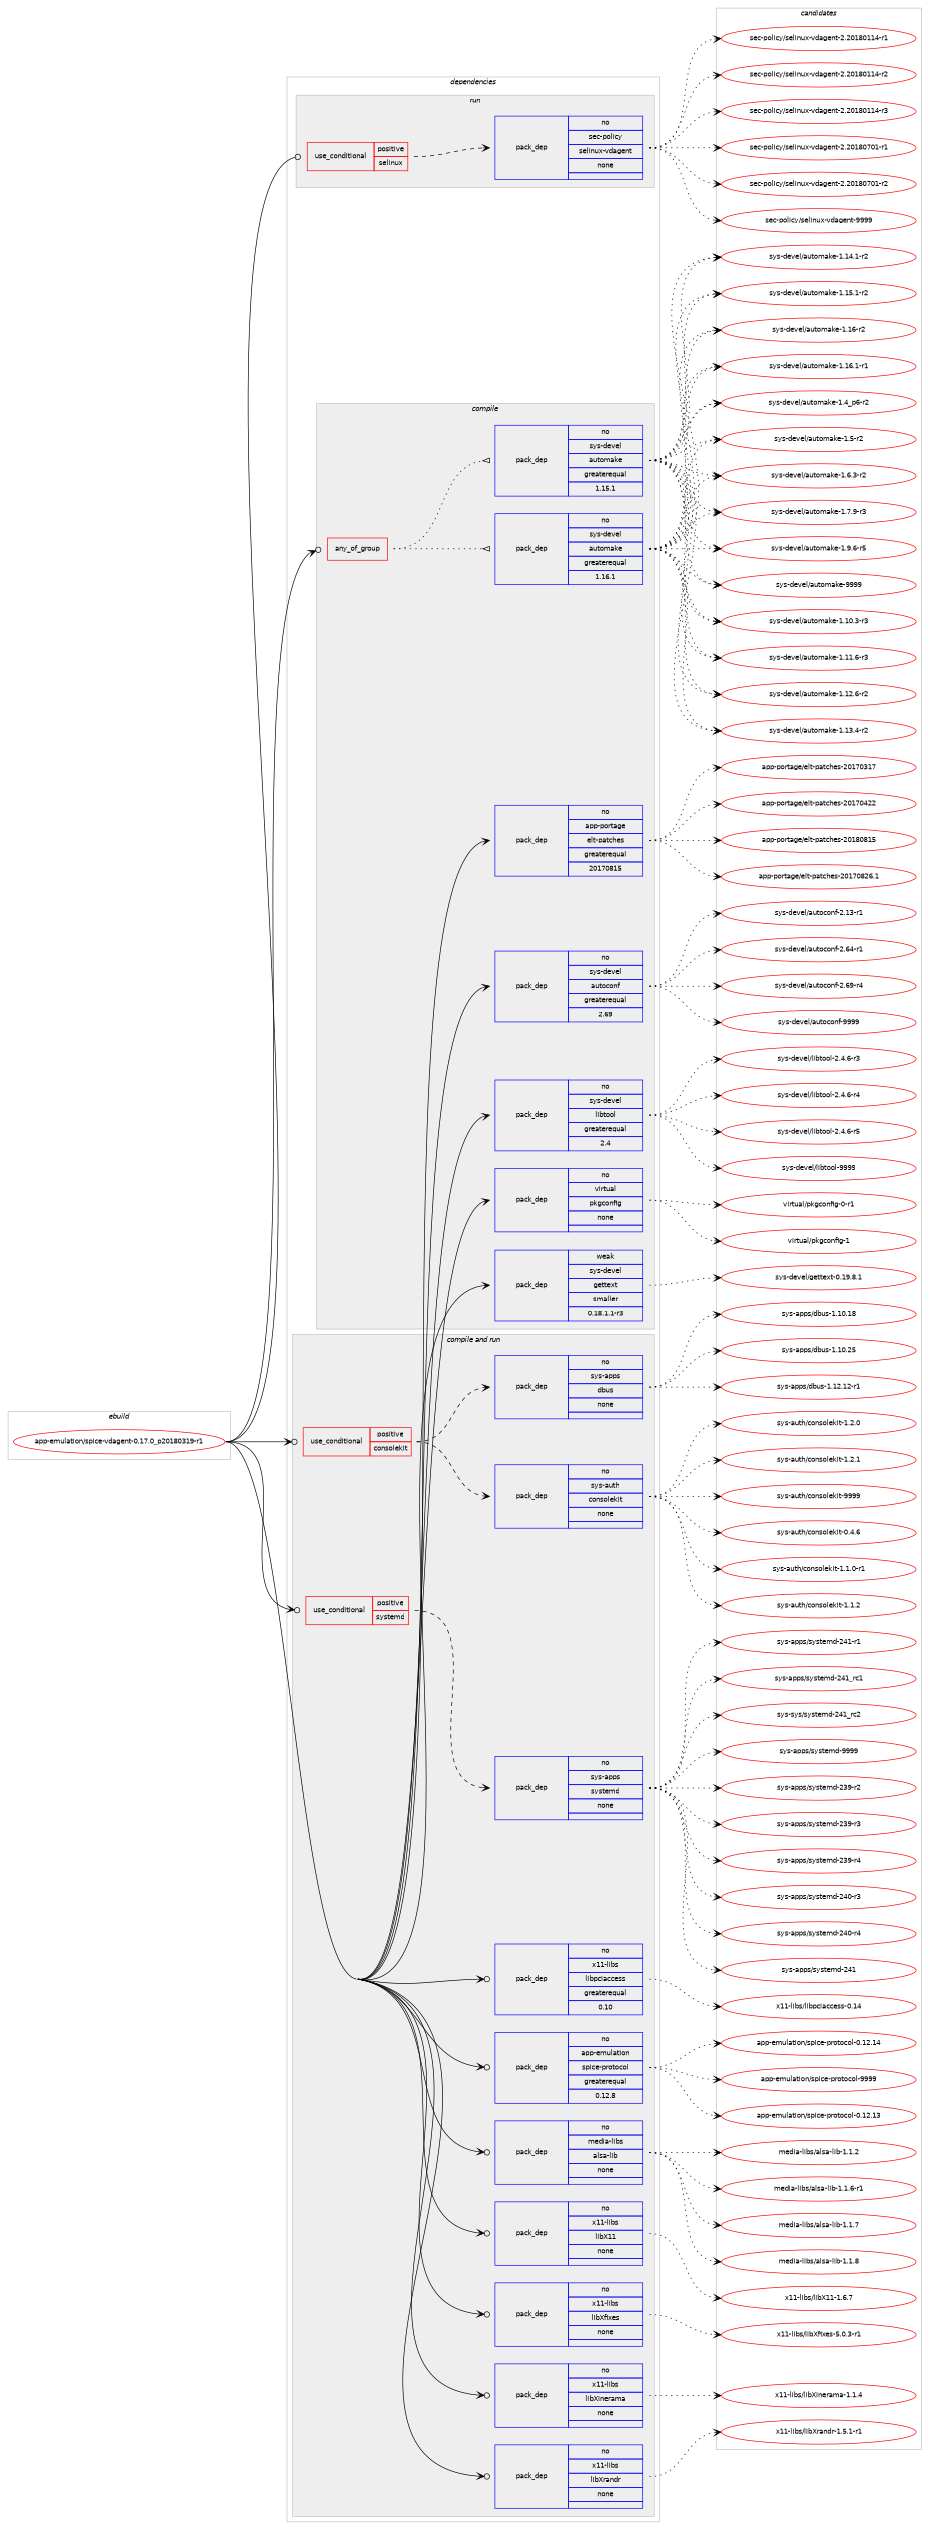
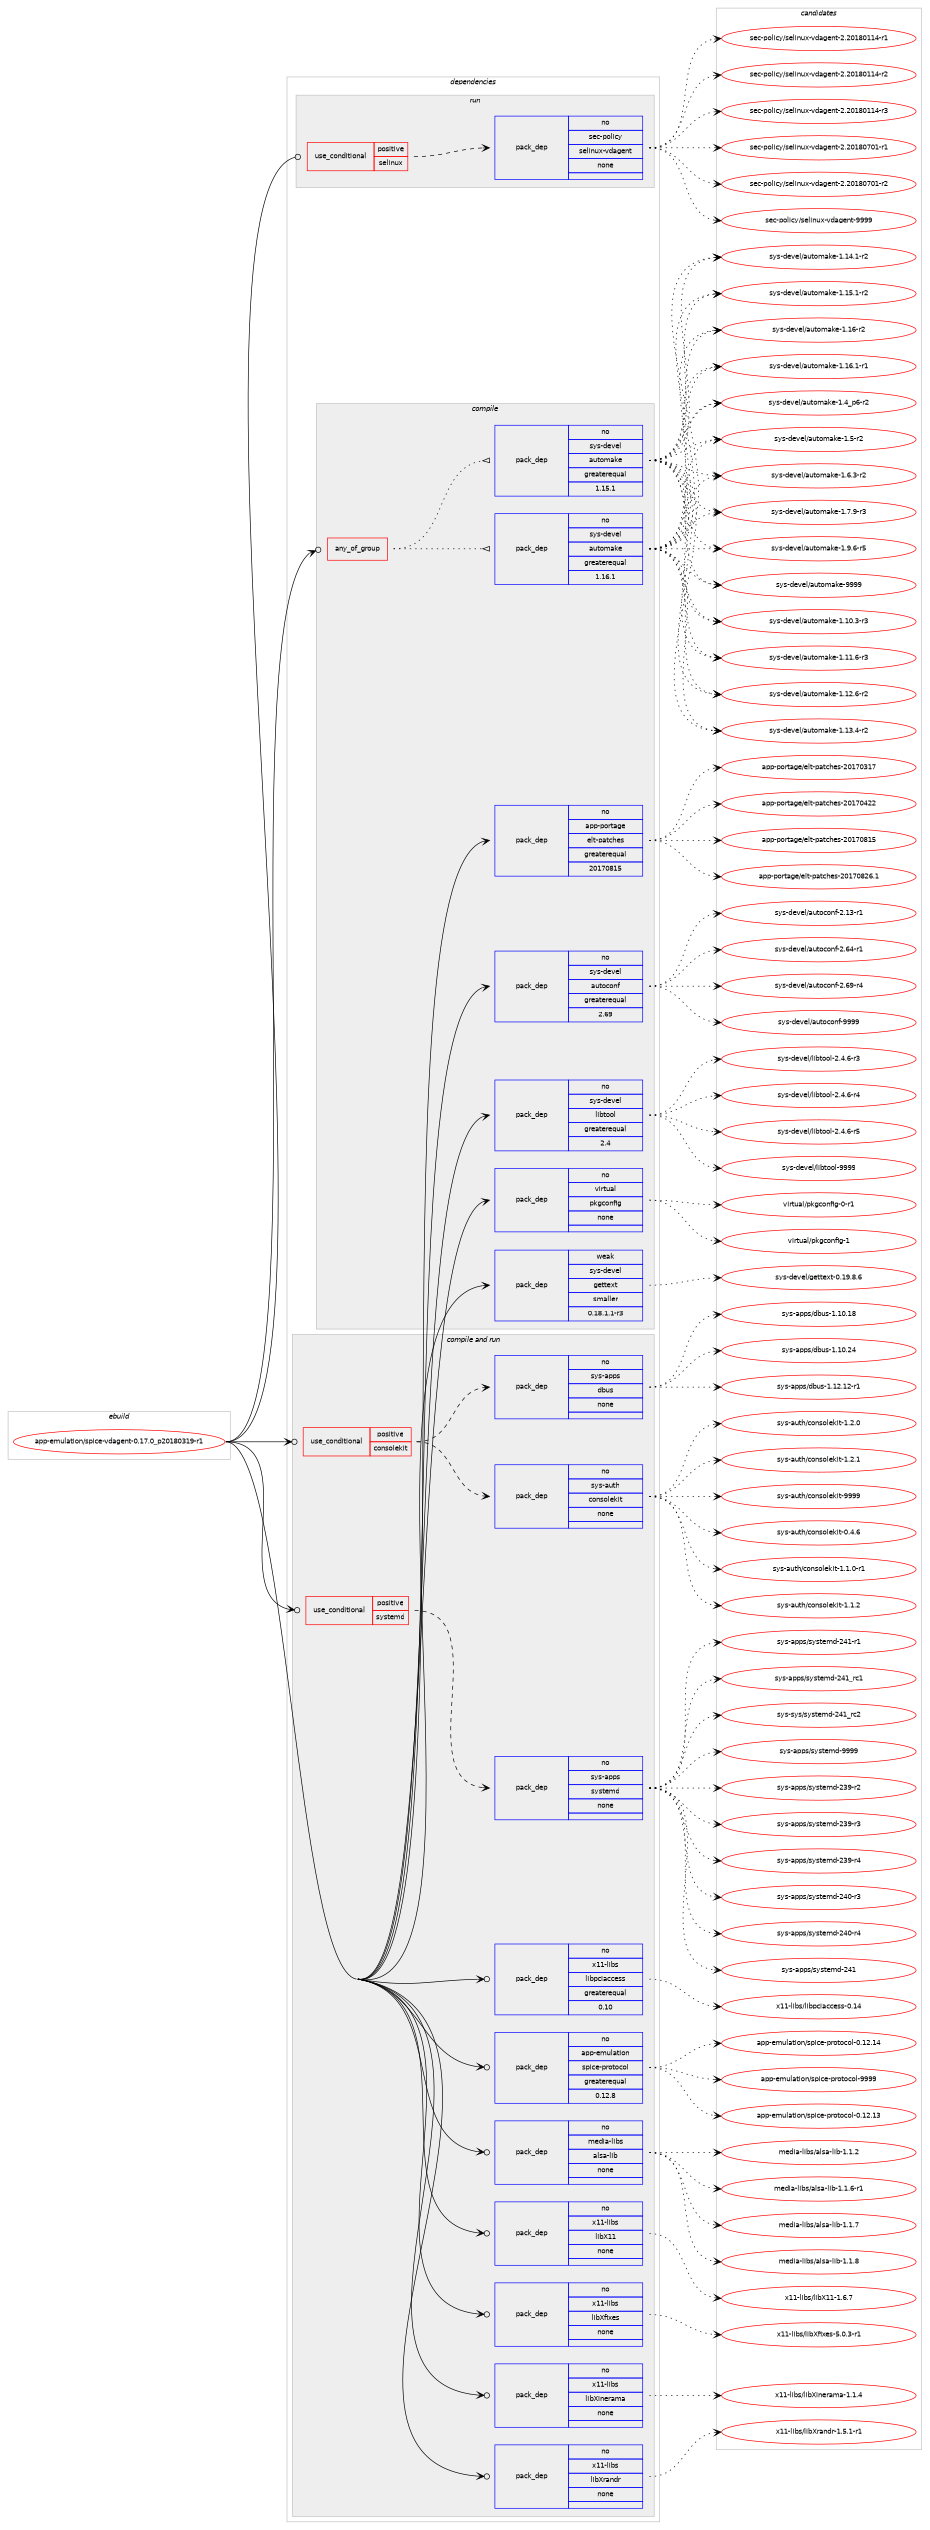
node "app-portage/elt-patches-20180815": label "app-portage/elt-patches-20180815" -> "app-portage/elt-patches-20170815"
node "sys-devel/gettext-0.19.8.1": label "sys-devel/gettext-0.19.8.1" -> "sys-devel/gettext-0.19.8.6"
node "sys-apps/dbus-1.10.25": label "sys-apps/dbus-1.10.25" -> "sys-apps/dbus-1.10.24"
